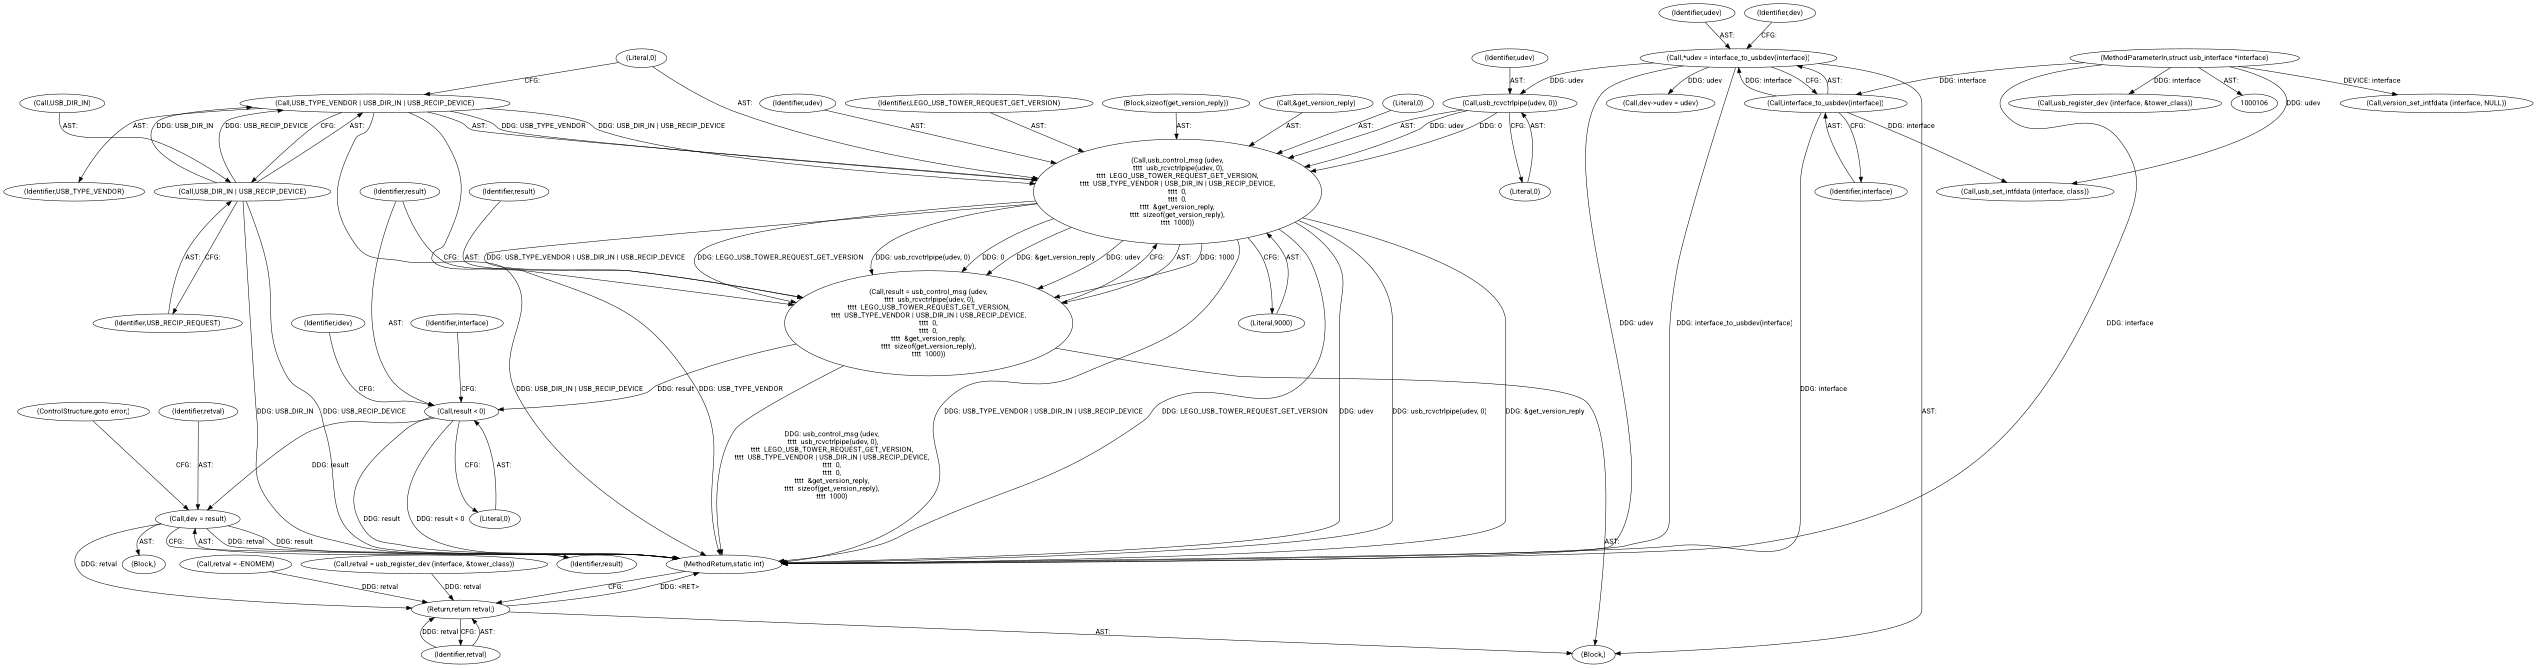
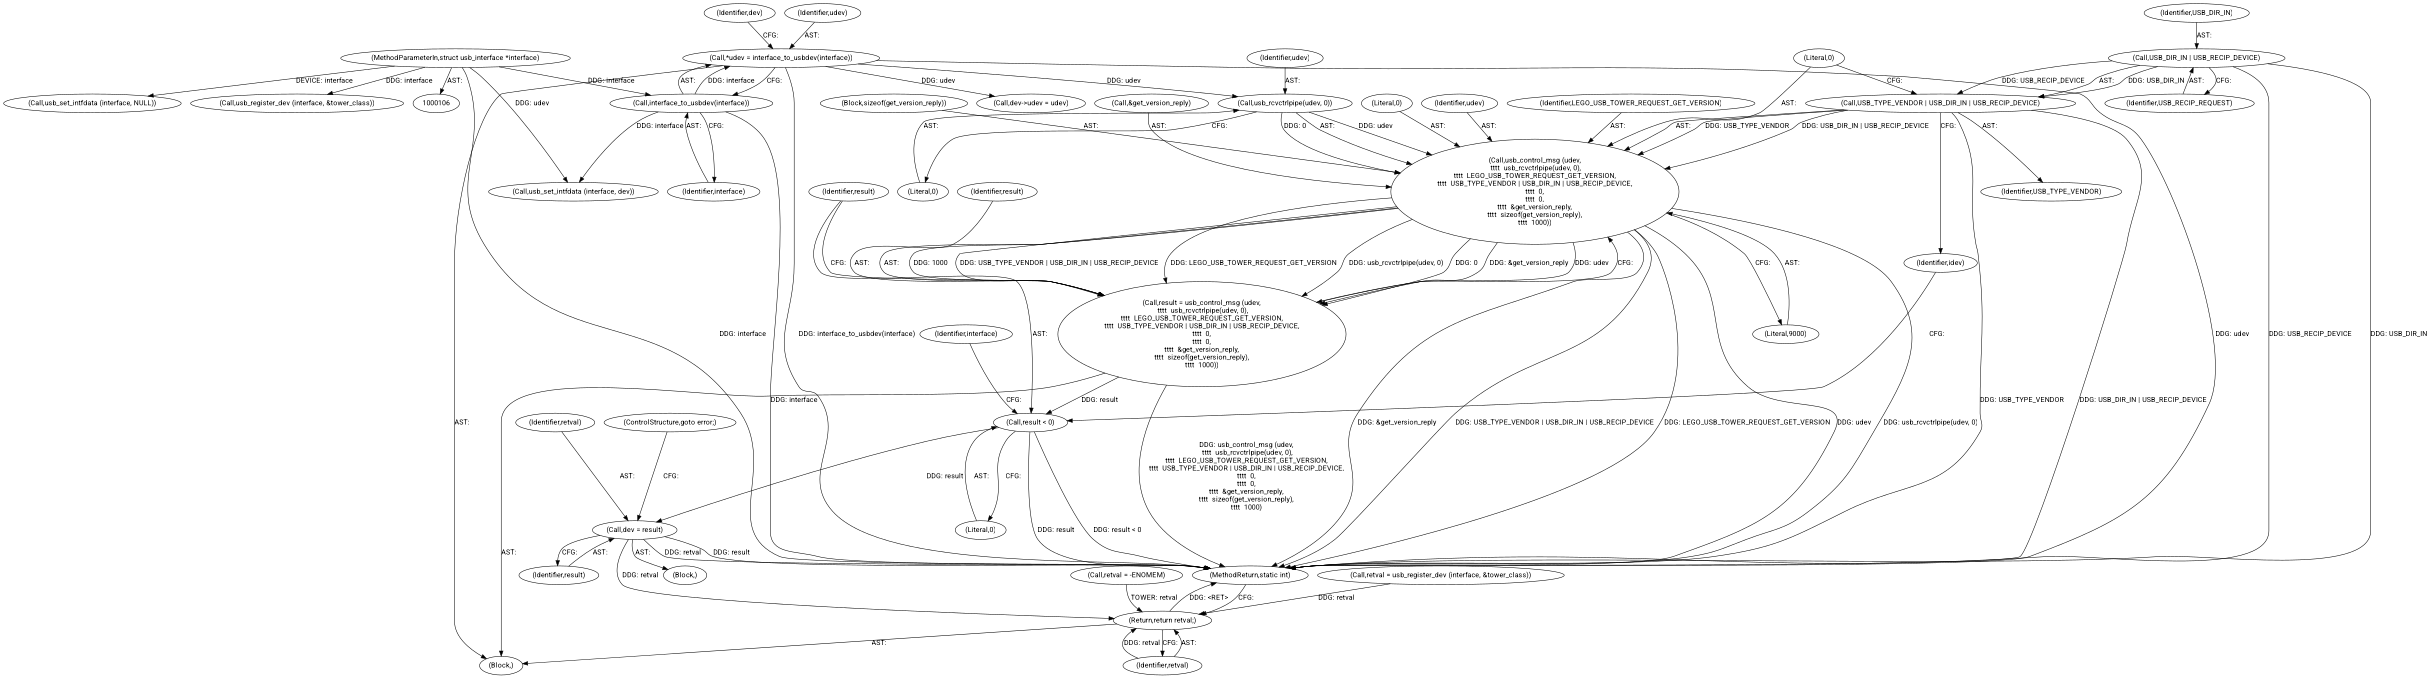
node "(Call,USB_DIR_IN)": label "(Call,USB_DIR_IN)" -> "(Identifier,USB_DIR_IN)"
node "(Call,version_set_intfdata (interface, NULL))": label "(Call,version_set_intfdata (interface, NULL))" -> "(Call,usb_set_intfdata (interface, NULL))"
edge "(Call,USB_TYPE_VENDOR | USB_DIR_IN | USB_RECIP_DEVICE)" -> "(Call,USB_DIR_IN | USB_RECIP_DEVICE)": now "(Call,USB_TYPE_VENDOR | USB_DIR_IN | USB_RECIP_DEVICE)" -> "(Identifier,idev)"
node "(Call,usb_set_intfdata (interface, class))": label "(Call,usb_set_intfdata (interface, class))" -> "(Call,usb_set_intfdata (interface, dev))"
edge "(Call,retval = -ENOMEM)" -> "(Return,return retval;)": label "DDG: retval" -> "TOWER: retval"
